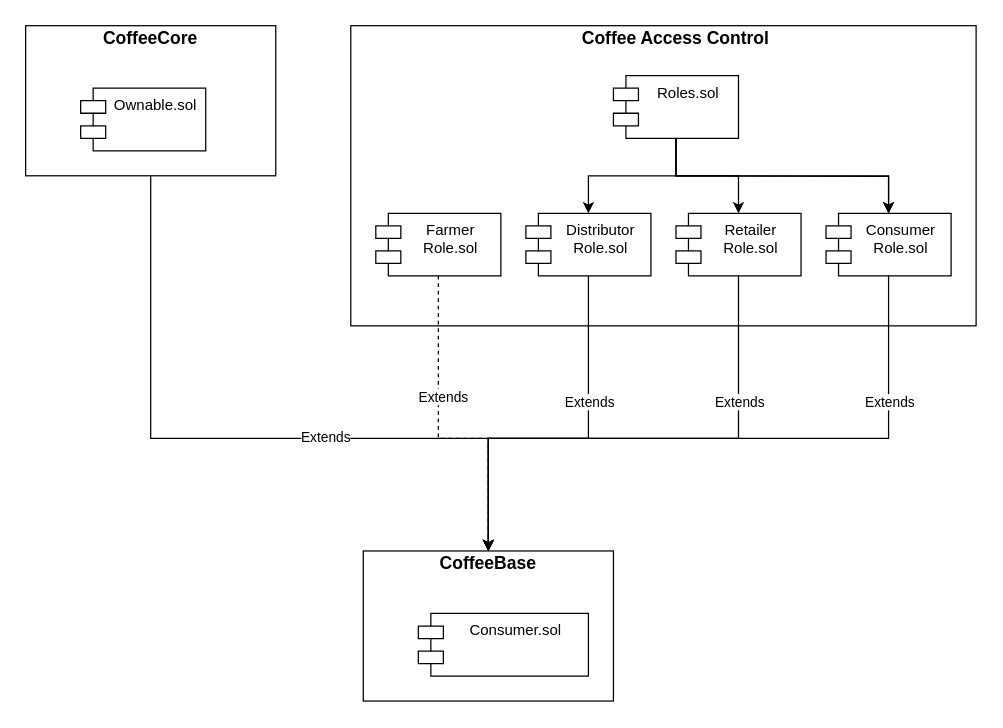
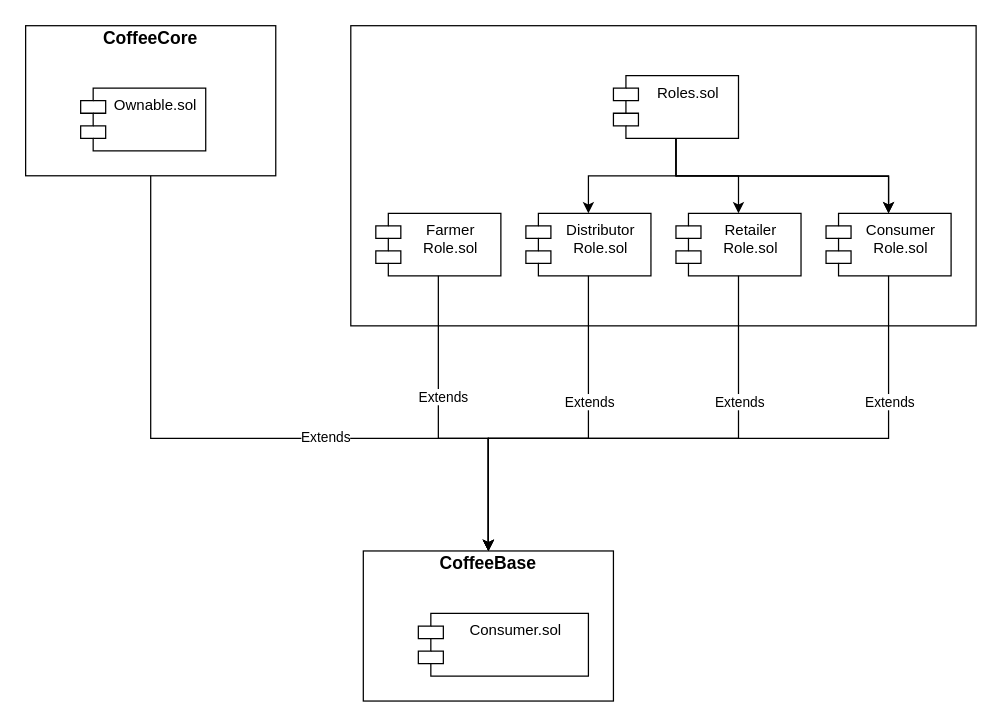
node "Coffee Access Control": removed
edge "Farmer Role.sol" -> "CoffeeBase": style dashed -> solid
